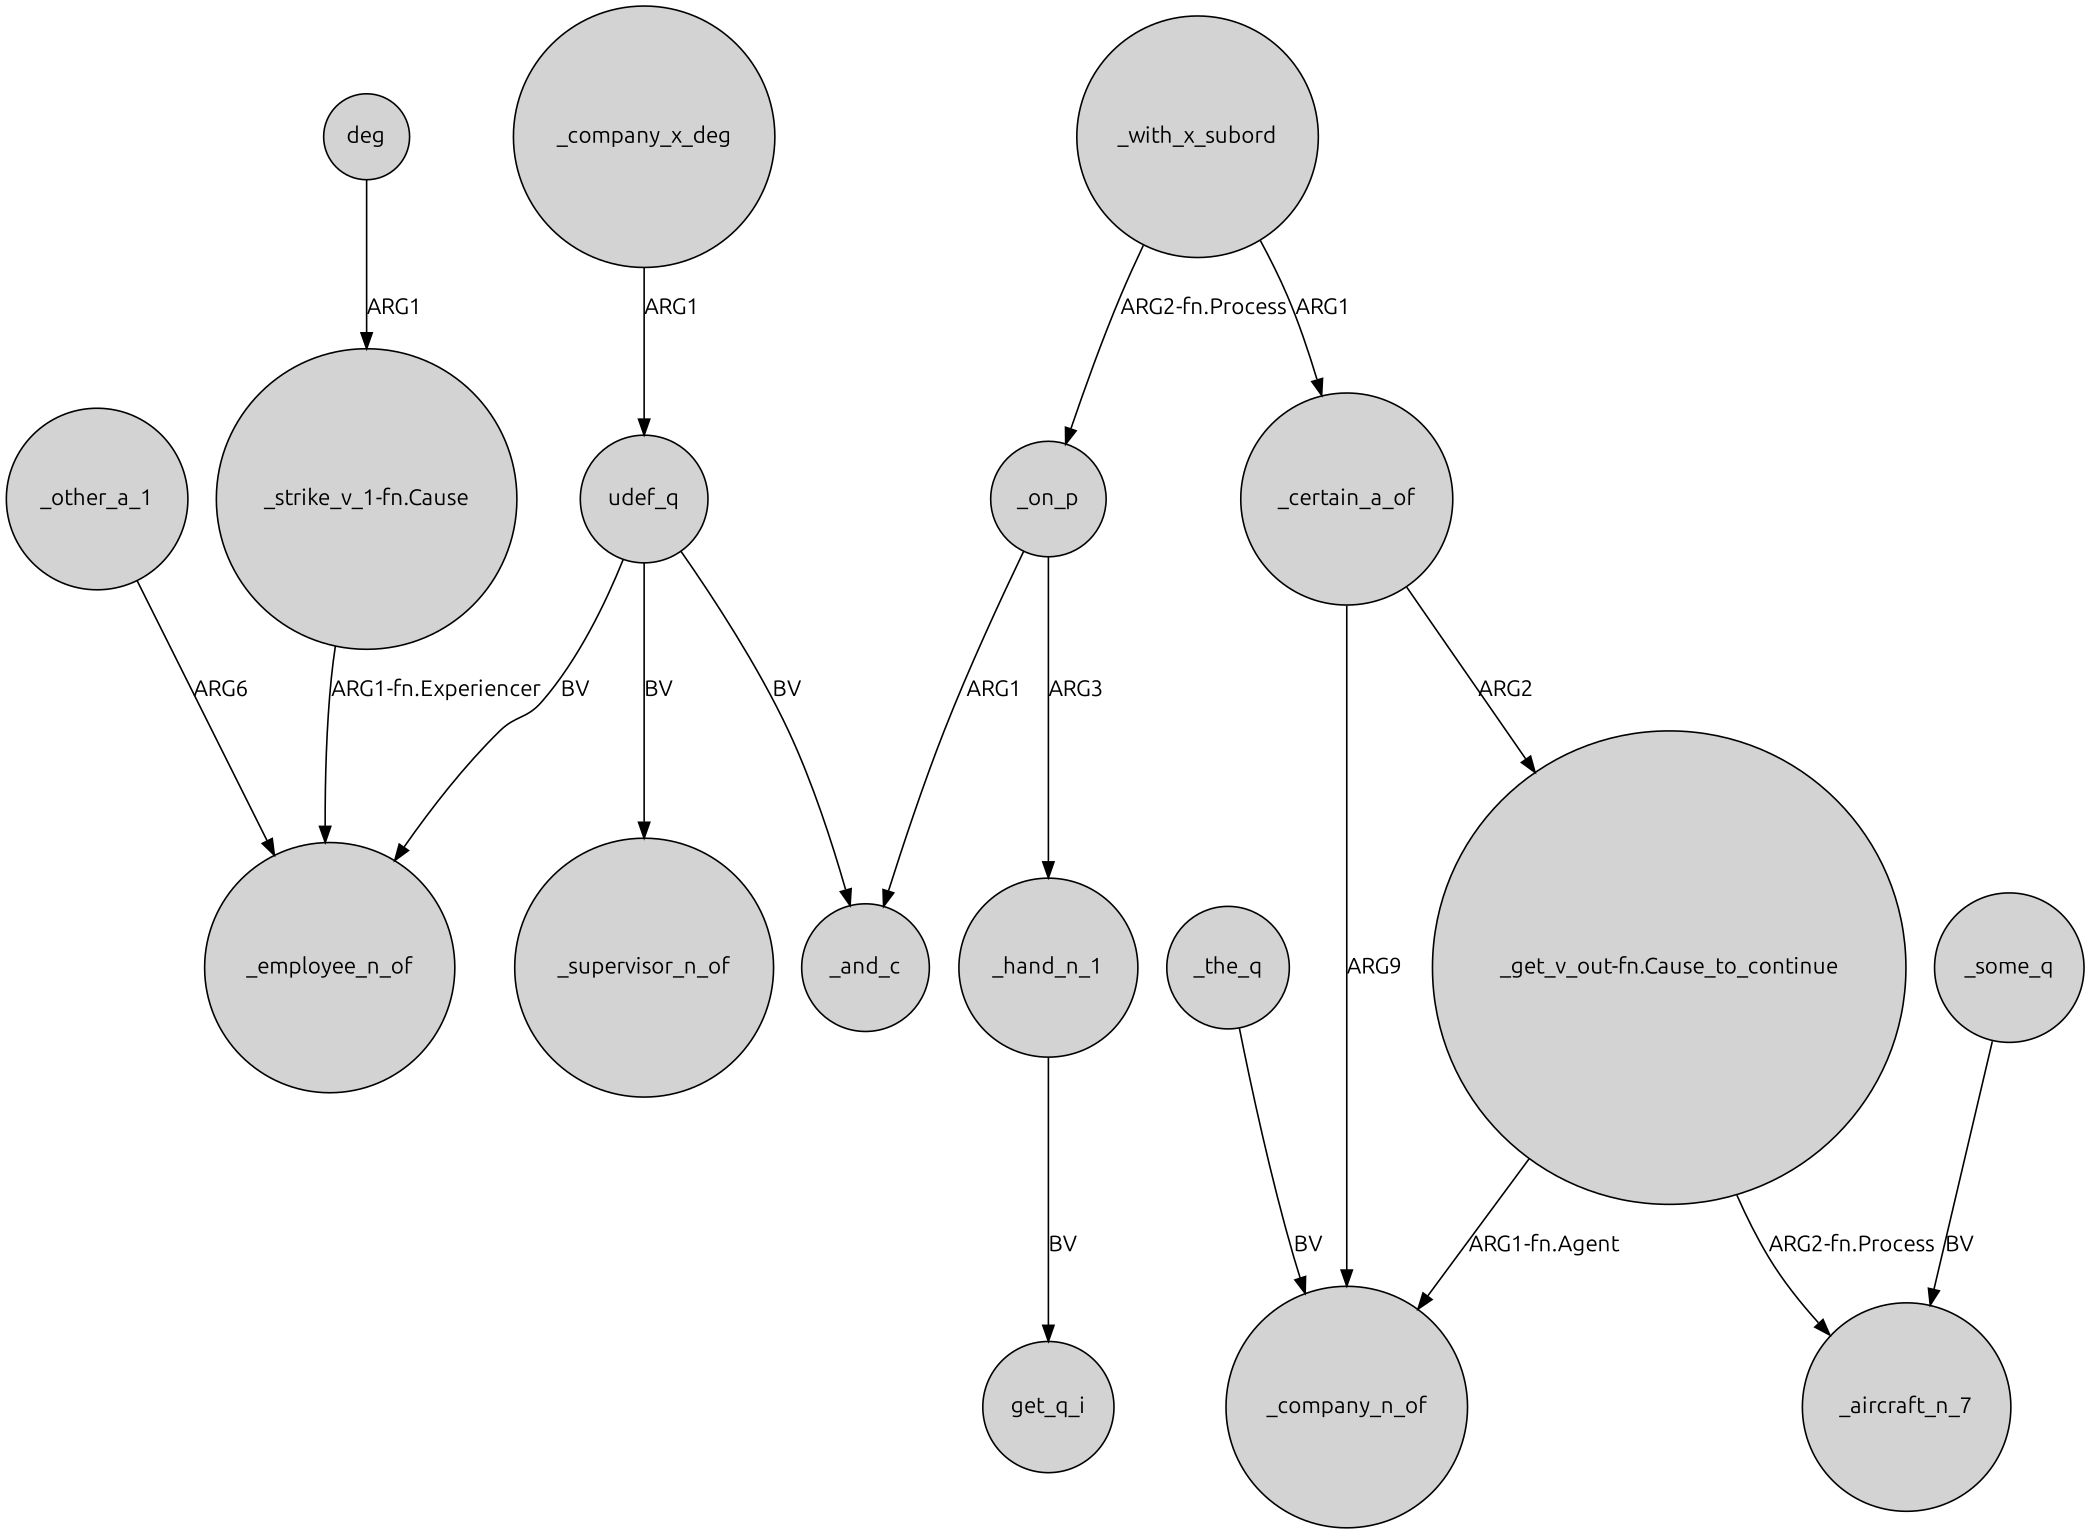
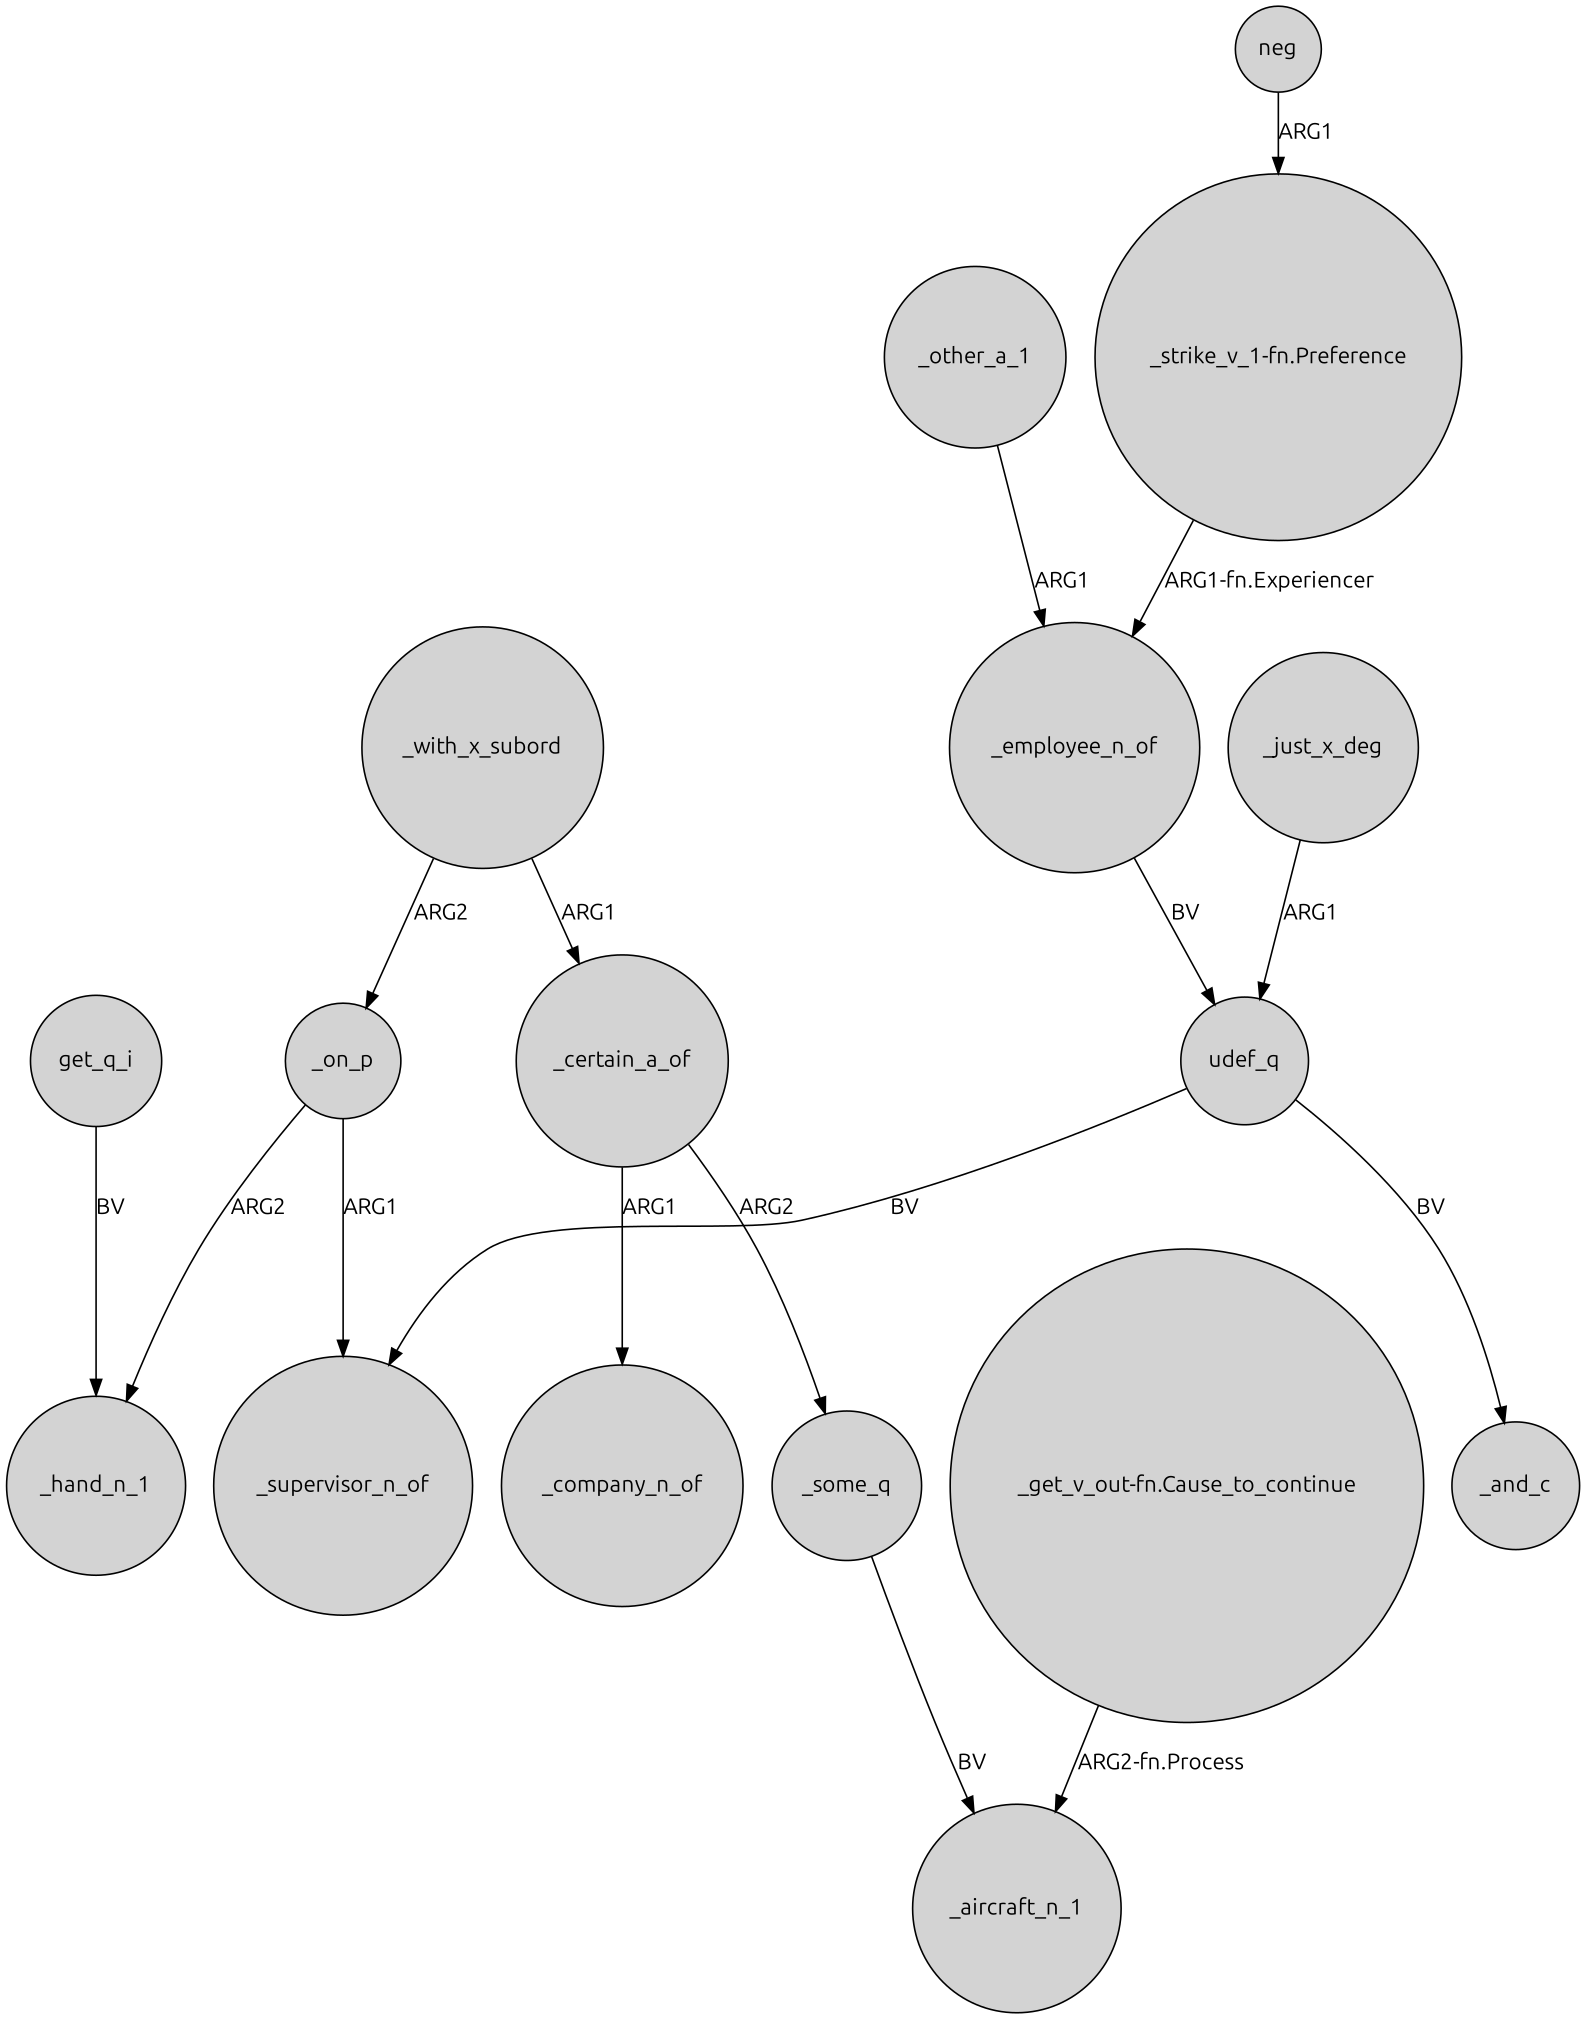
node "deg": label "deg" -> "neg"
node "_company_x_deg": label "_company_x_deg" -> "_just_x_deg"
edge "_with_x_subord" -> "_on_p": label "ARG2-fn.Process" -> "ARG2"
node "_strike_v_1-fn.Cause": label "_strike_v_1-fn.Cause" -> "_strike_v_1-fn.Preference"
edge "_certain_a_of" -> "_get_v_out-fn.Cause_to_continue": now "_certain_a_of" -> "_some_q"
edge "_other_a_1" -> "_employee_n_of": label "ARG6" -> "ARG1"
edge "_on_p" -> "_hand_n_1": label "ARG3" -> "ARG2"
edge "udef_q" -> "_employee_n_of": reversed
edge "_on_p" -> "_and_c": now "_on_p" -> "_supervisor_n_of"
node "_the_q": removed
edge "_certain_a_of" -> "_company_n_of": label "ARG9" -> "ARG1"
edge "_hand_n_1" -> "get_q_i": reversed
edge "_get_v_out-fn.Cause_to_continue" -> "_company_n_of": removed, label "ARG1-fn.Agent"
node "_aircraft_n_7": label "_aircraft_n_7" -> "_aircraft_n_1"
